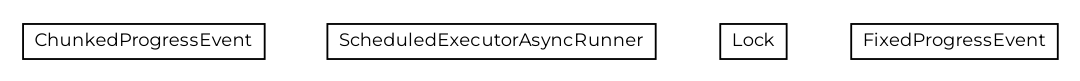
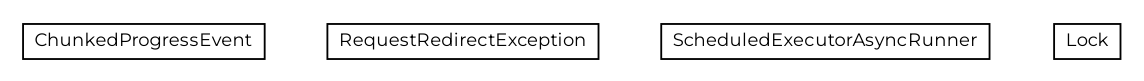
node "RequestRedirectException": added
node "FixedProgressEvent": removed
